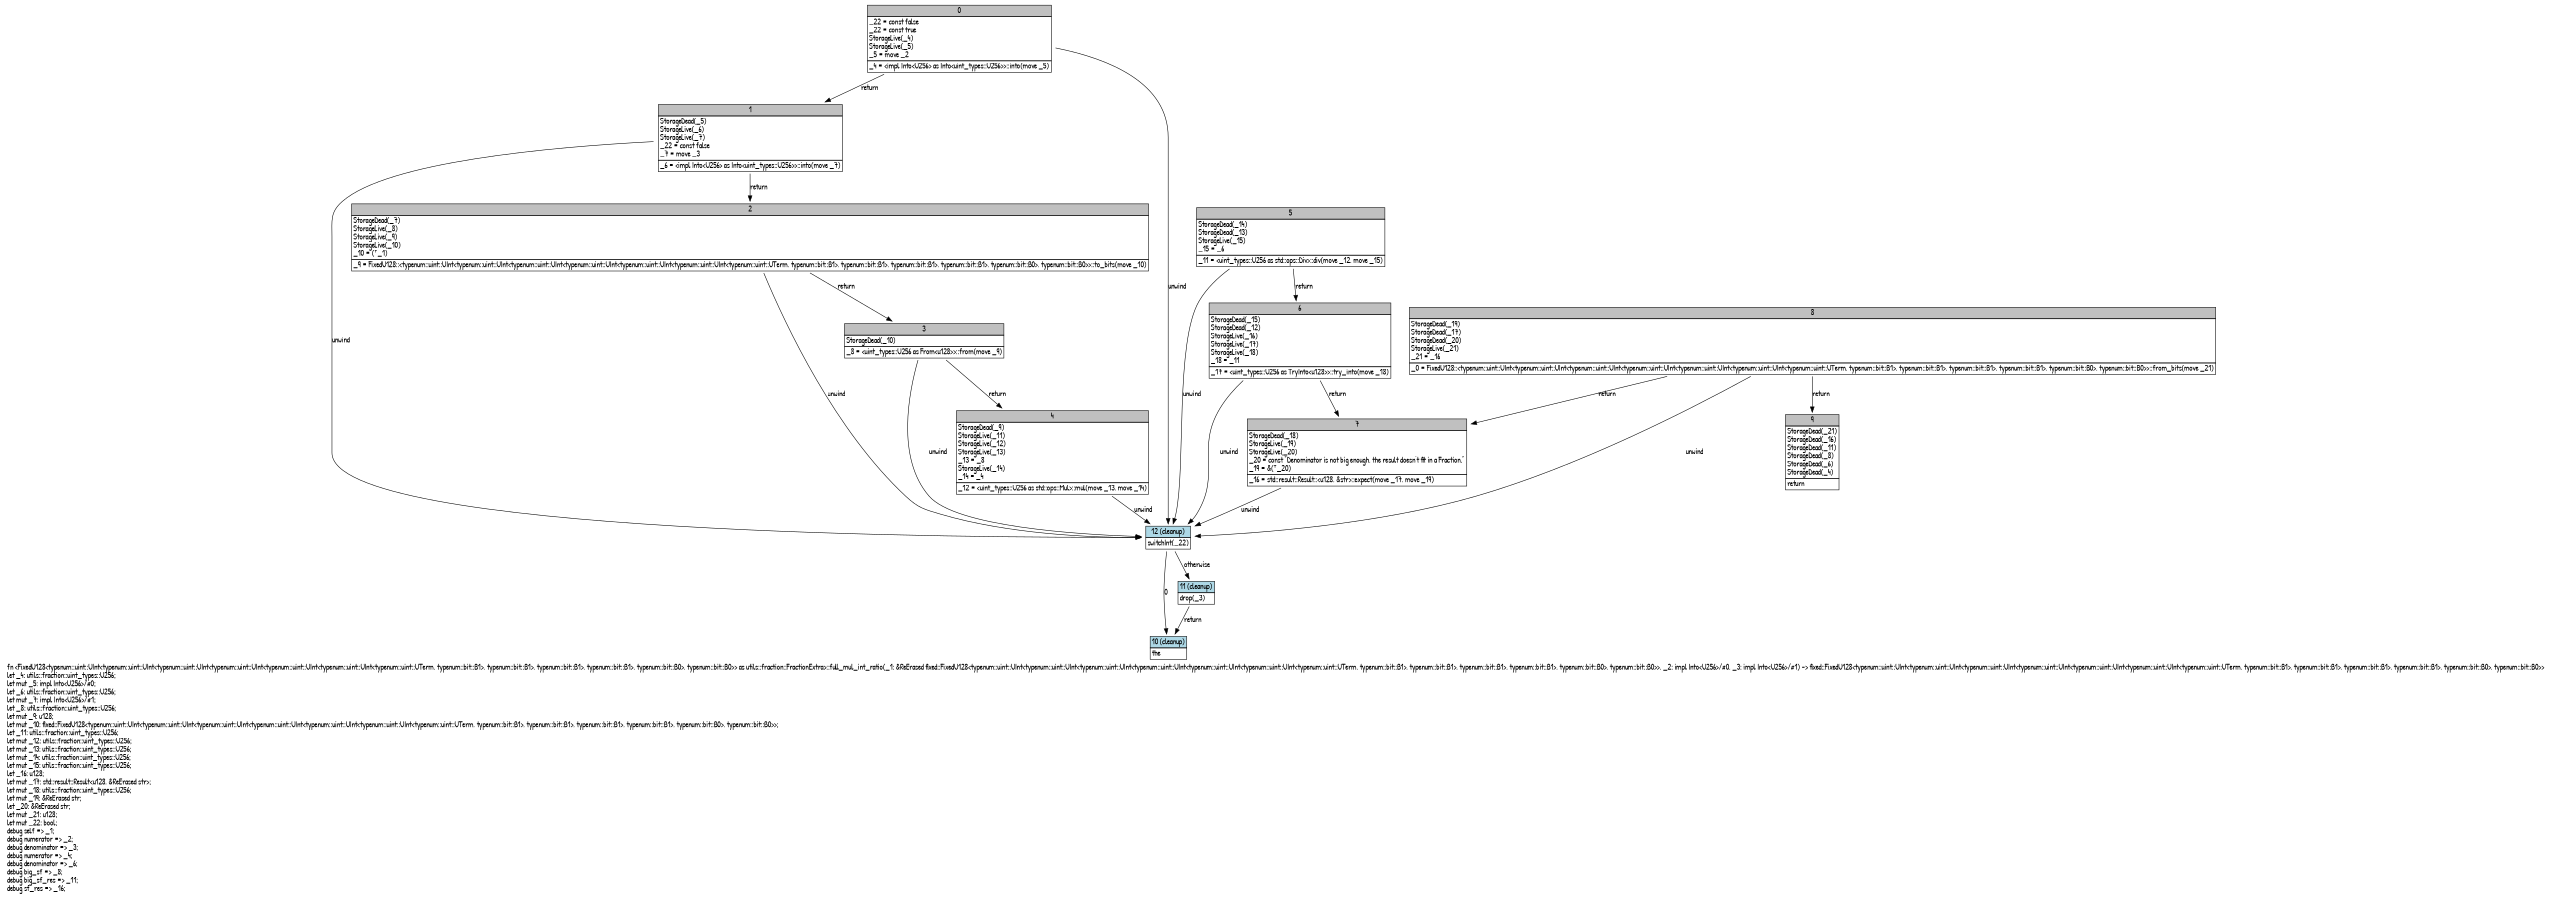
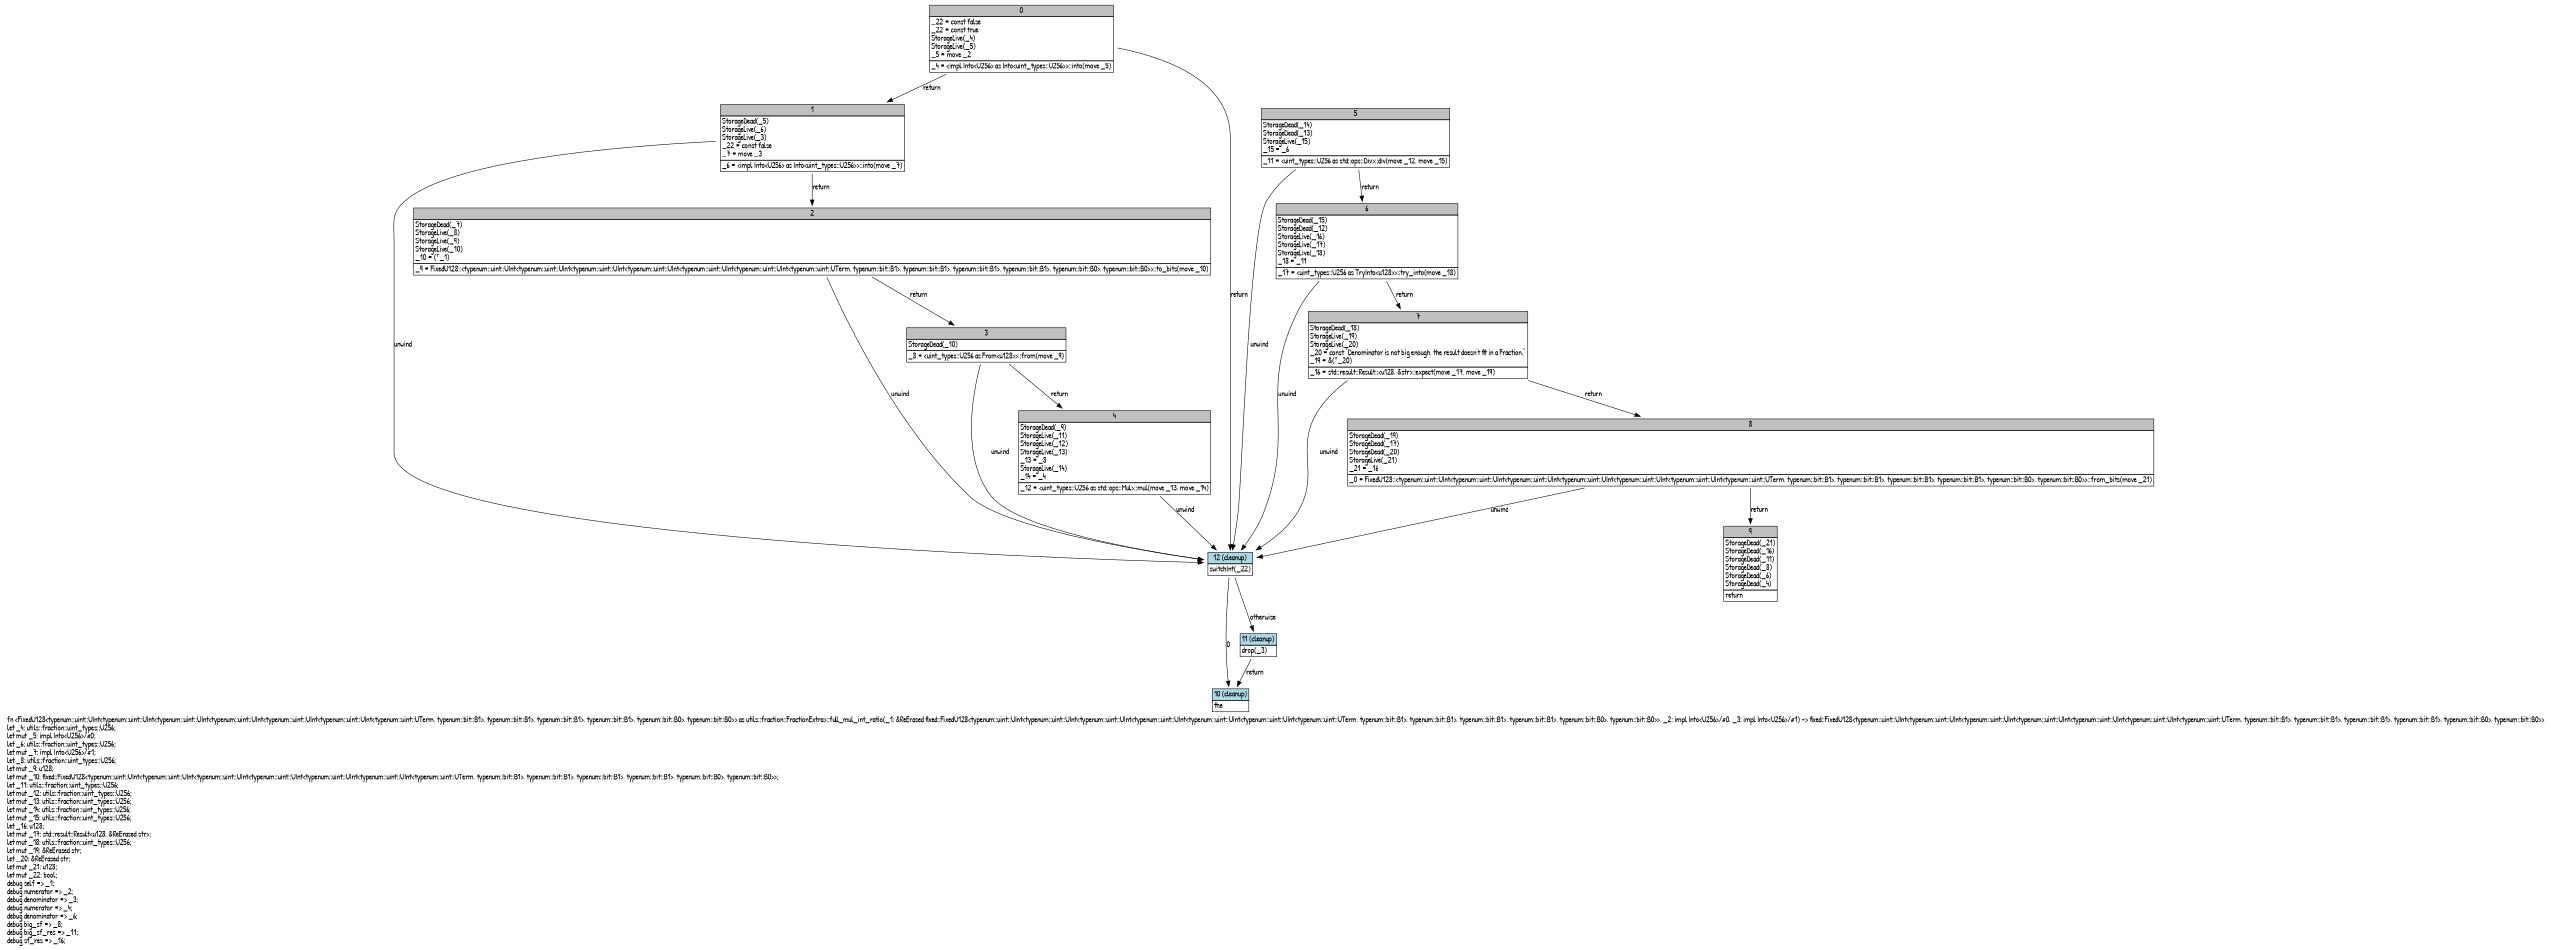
node "1": text "StorageLive(_7)" -> "StorageLive(_3)"
edge "0" -> "12 (cleanup)": label "unwind" -> "return"
edge "8" -> "7": reversed
